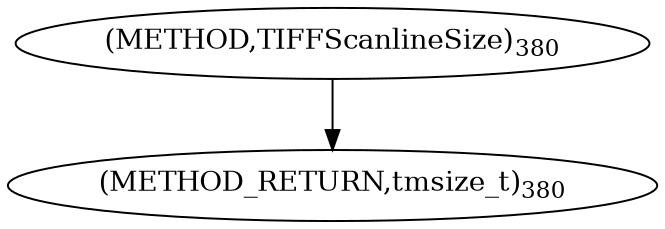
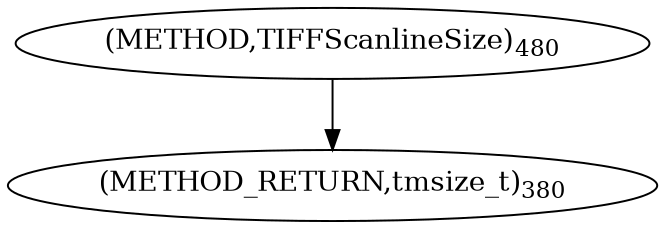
node "(METHOD,TIFFScanlineSize)": text "380" -> "480"
